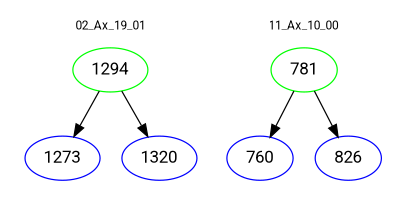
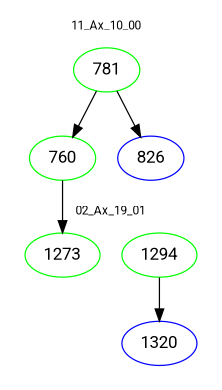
edge "1294" -> "1273": now "760" -> "1273"
node "1273": color blue -> green
node "760": color blue -> green
